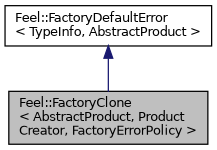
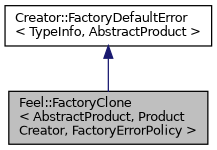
node "Feel::FactoryDefaultError < TypeInfo, AbstractProduct >": label "Feel::FactoryDefaultError < TypeInfo, AbstractProduct >" -> "Creator::FactoryDefaultError < TypeInfo, AbstractProduct >"
